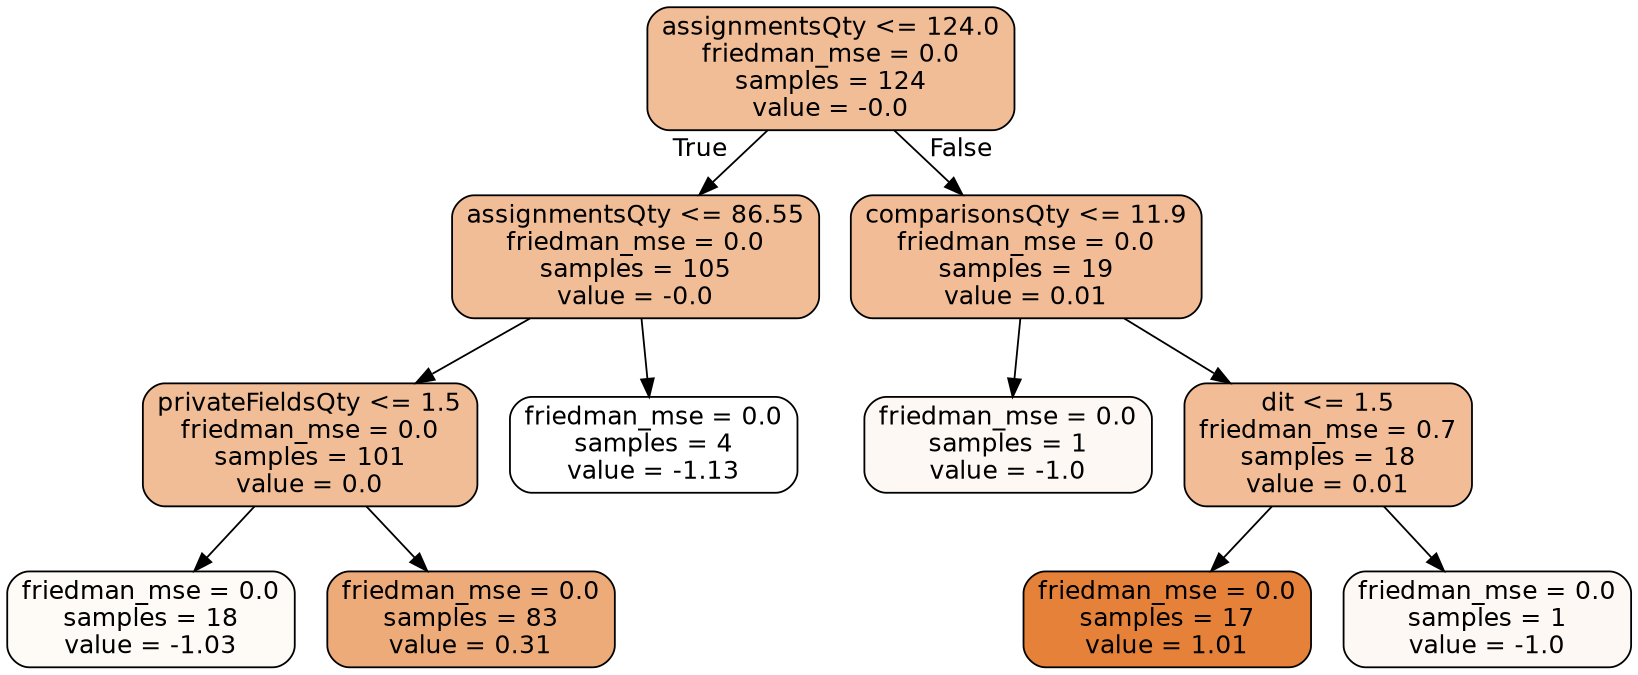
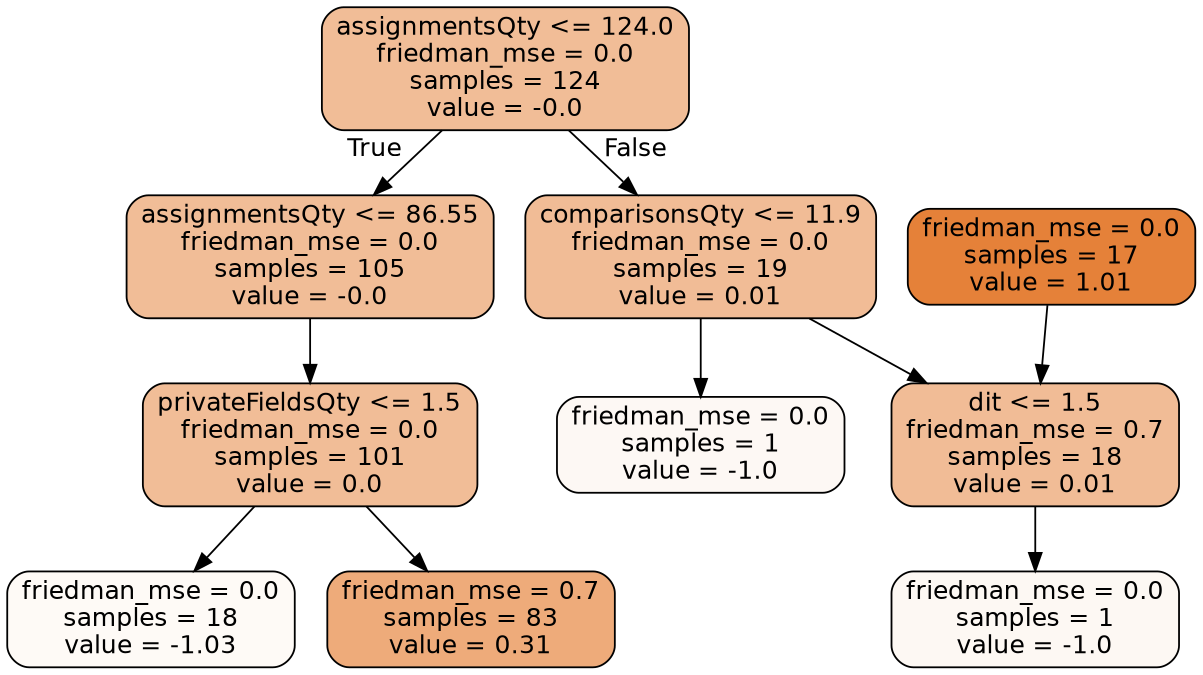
node "friedman_mse = 0.0 samples = 4 value = -1.13": removed
edge "dit <= 1.5 friedman_mse = 0.7 samples = 18 value = 0.01" -> "friedman_mse = 0.0 samples = 17 value = 1.01": reversed
node "friedman_mse = 0.0 samples = 83 value = 0.31": label "friedman_mse = 0.0 samples = 83 value = 0.31" -> "friedman_mse = 0.7 samples = 83 value = 0.31"
